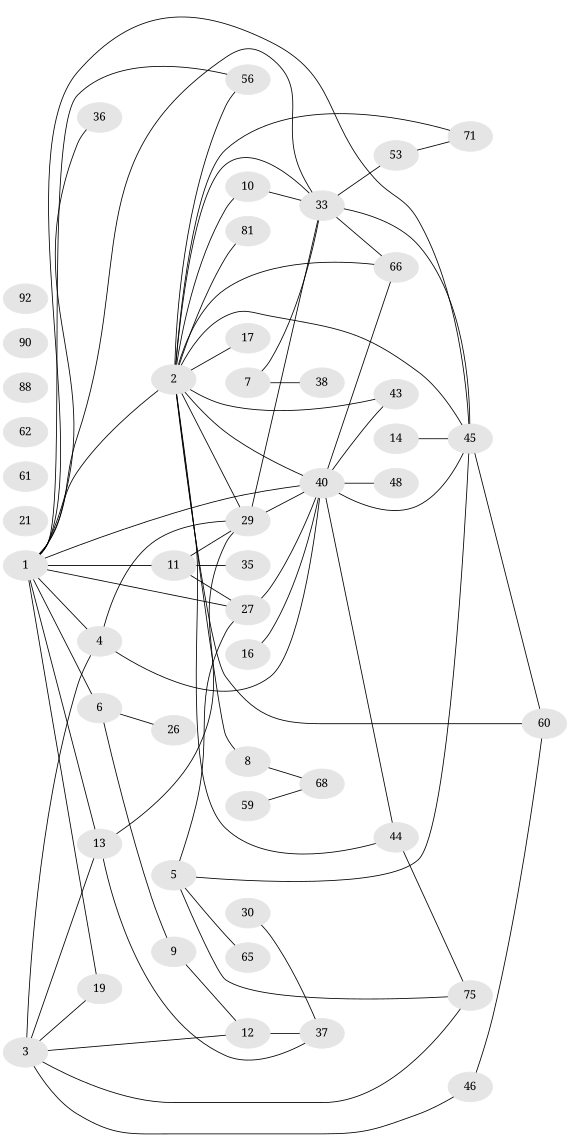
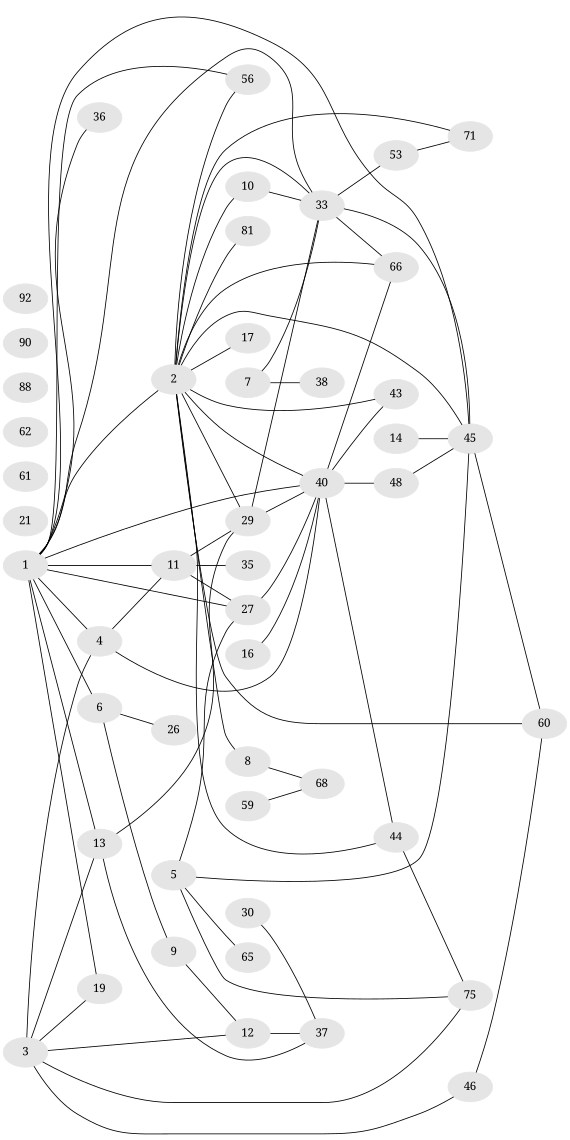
edge "45" -- "40": now "45" -- "48"
edge "29" -- "4": now "11" -- "4"
